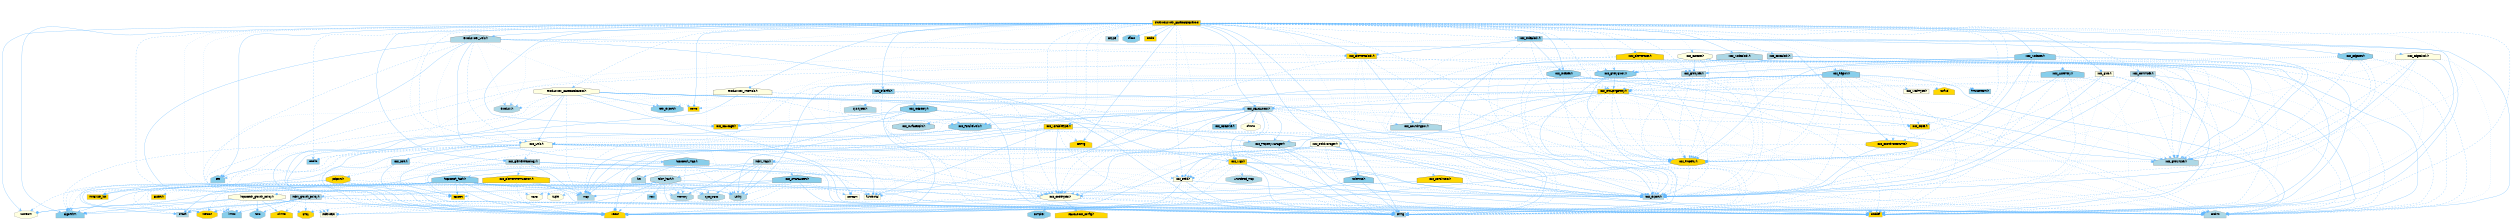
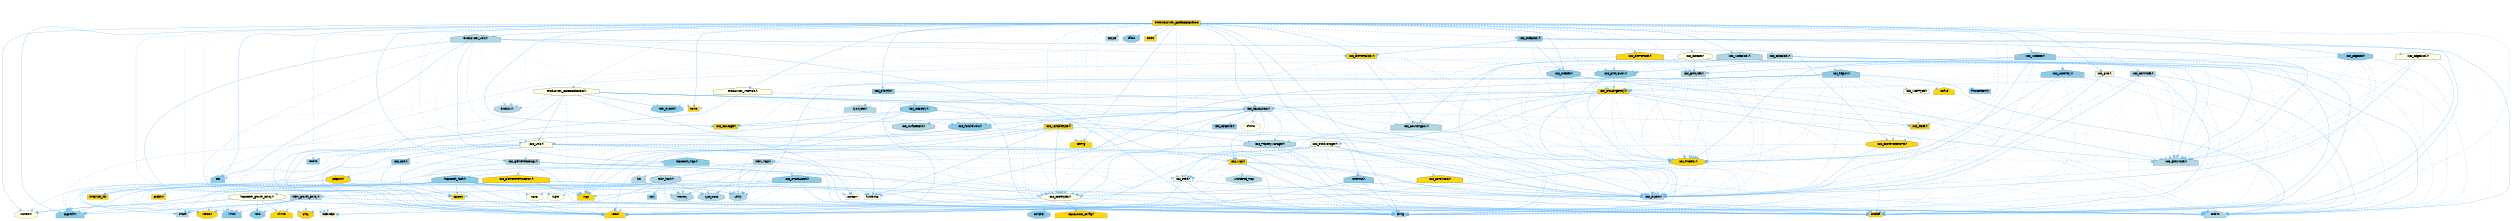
node "map": fillcolor lightblue -> gold
edge "hopscotch_growth_policy.h" -> "algorithm": style solid -> dashed
